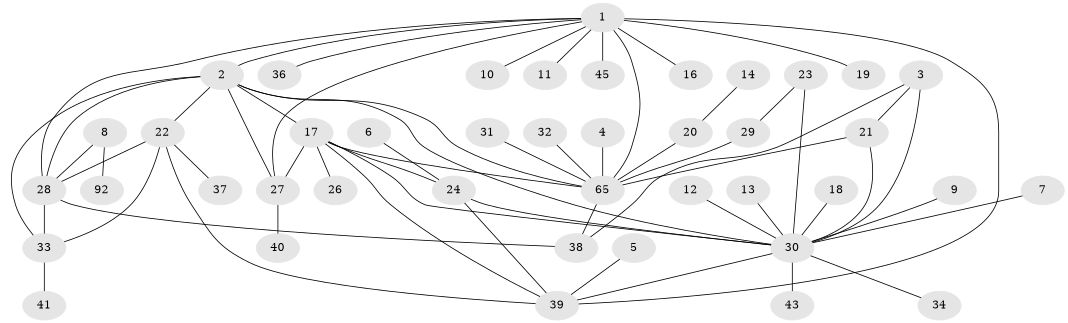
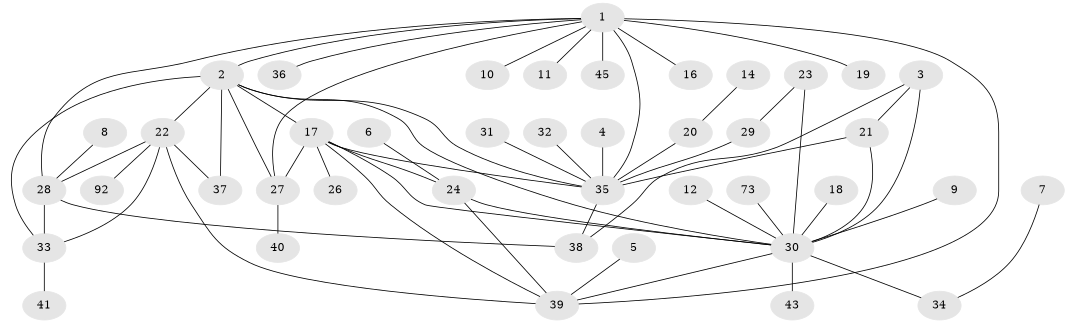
edge "2" -- "28": now "2" -- "37"
edge "8" -- "92": now "22" -- "92"
node "65": label "65" -> "35"
node "13": label "13" -> "73"
edge "7" -- "30": now "7" -- "34"
